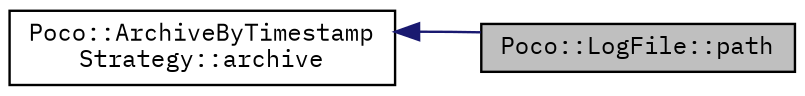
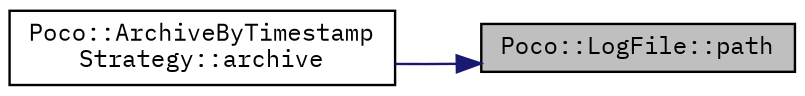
edge "Poco::LogFile::path" -> "Poco::ArchiveByTimestamp Strategy::archive": reversed
